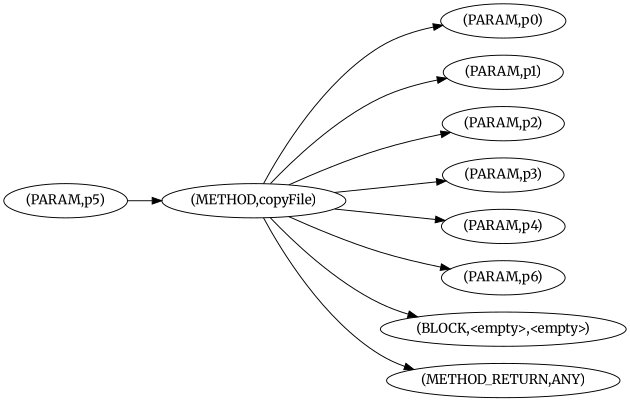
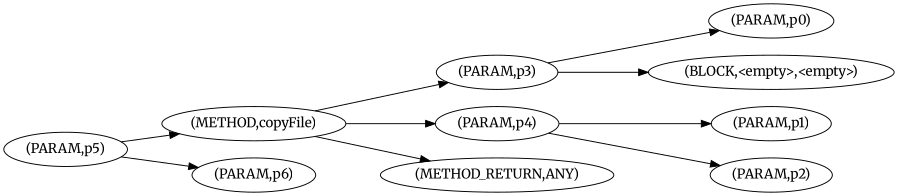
edge "(METHOD,copyFile)" -> "(PARAM,p0)": now "(PARAM,p3)" -> "(PARAM,p0)"
edge "(METHOD,copyFile)" -> "(PARAM,p1)": now "(PARAM,p4)" -> "(PARAM,p1)"
edge "(METHOD,copyFile)" -> "(PARAM,p2)": now "(PARAM,p4)" -> "(PARAM,p2)"
edge "(METHOD,copyFile)" -> "(PARAM,p6)": now "(PARAM,p5)" -> "(PARAM,p6)"
edge "(METHOD,copyFile)" -> "(BLOCK,<empty>,<empty>)": now "(PARAM,p3)" -> "(BLOCK,<empty>,<empty>)"
